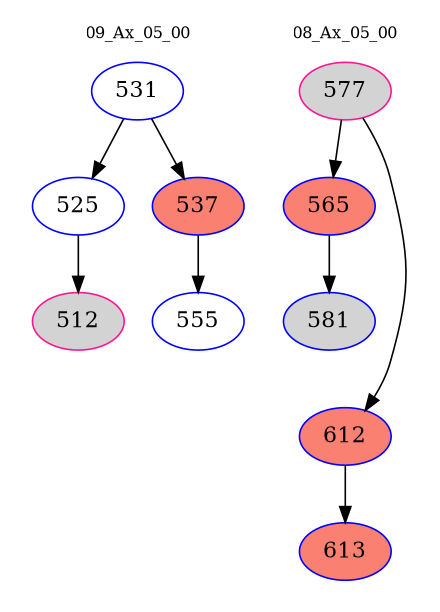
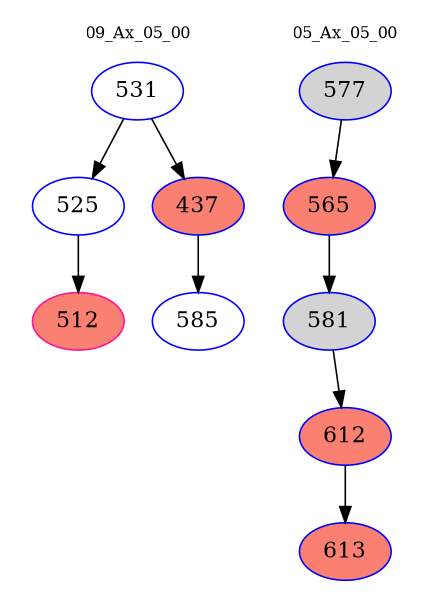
cluster "08_Ax_05_00": label "08_Ax_05_00" -> "05_Ax_05_00"
node "577": color deeppink -> blue
node "537": label "537" -> "437"
edge "577" -> "612": now "581" -> "612"
node "512": fillcolor lightgrey -> salmon
node "555": label "555" -> "585"
